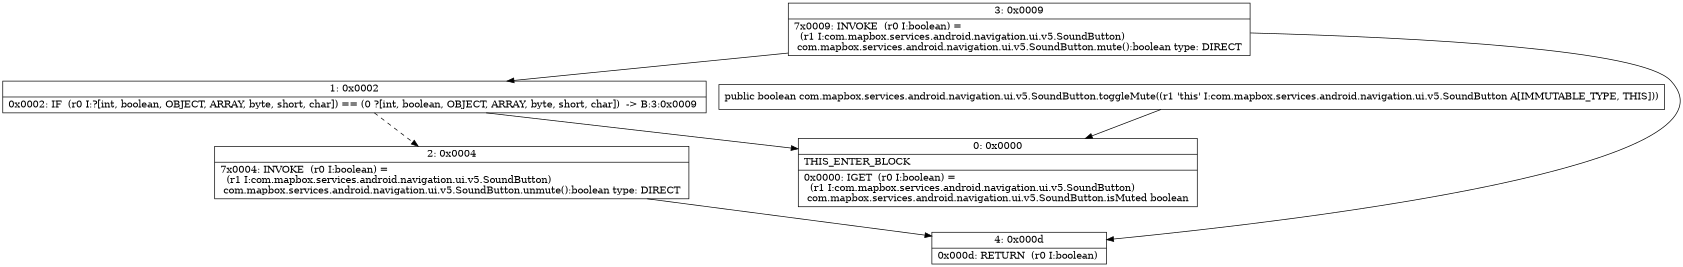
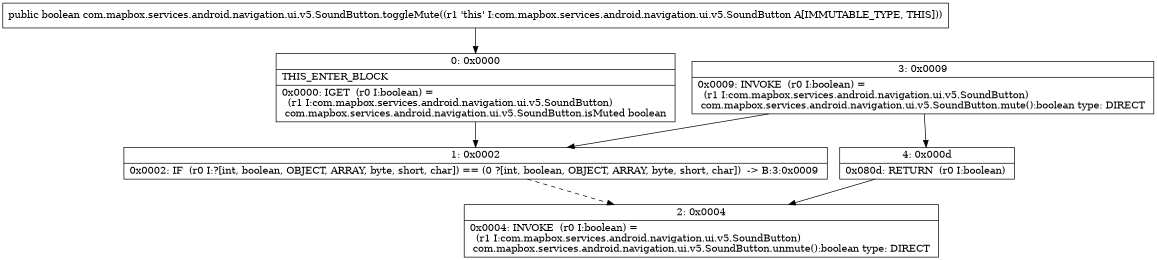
node "3: 0x0009": text "7x0009: INVOKE  (r0 I:boolean) =" -> "0x0009: INVOKE  (r0 I:boolean) ="
edge "1: 0x0002" -> "0: 0x0000": reversed
node "2: 0x0004": text "7x0004: INVOKE  (r0 I:boolean) =" -> "0x0004: INVOKE  (r0 I:boolean) ="
edge "2: 0x0004" -> "4: 0x000d": reversed
node "4: 0x000d": text "0x000d: RETURN  (r0 I:boolean)" -> "0x080d: RETURN  (r0 I:boolean)"
